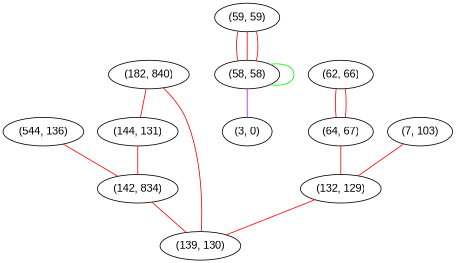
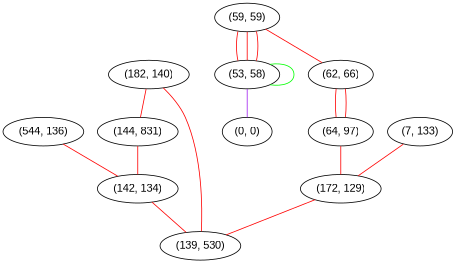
edge "(59, 59)" -- "(62, 66)": added
node "(182, 840)": label "(182, 840)" -> "(182, 140)"
node "(58, 58)": label "(58, 58)" -> "(53, 58)"
node "(144, 131)": label "(144, 131)" -> "(144, 831)"
node "(3, 0)": label "(3, 0)" -> "(0, 0)"
node "(64, 67)": label "(64, 67)" -> "(64, 97)"
node "(7, 103)": label "(7, 103)" -> "(7, 133)"
node "(142, 834)": label "(142, 834)" -> "(142, 134)"
node "(132, 129)": label "(132, 129)" -> "(172, 129)"
node "(139, 130)": label "(139, 130)" -> "(139, 530)"
